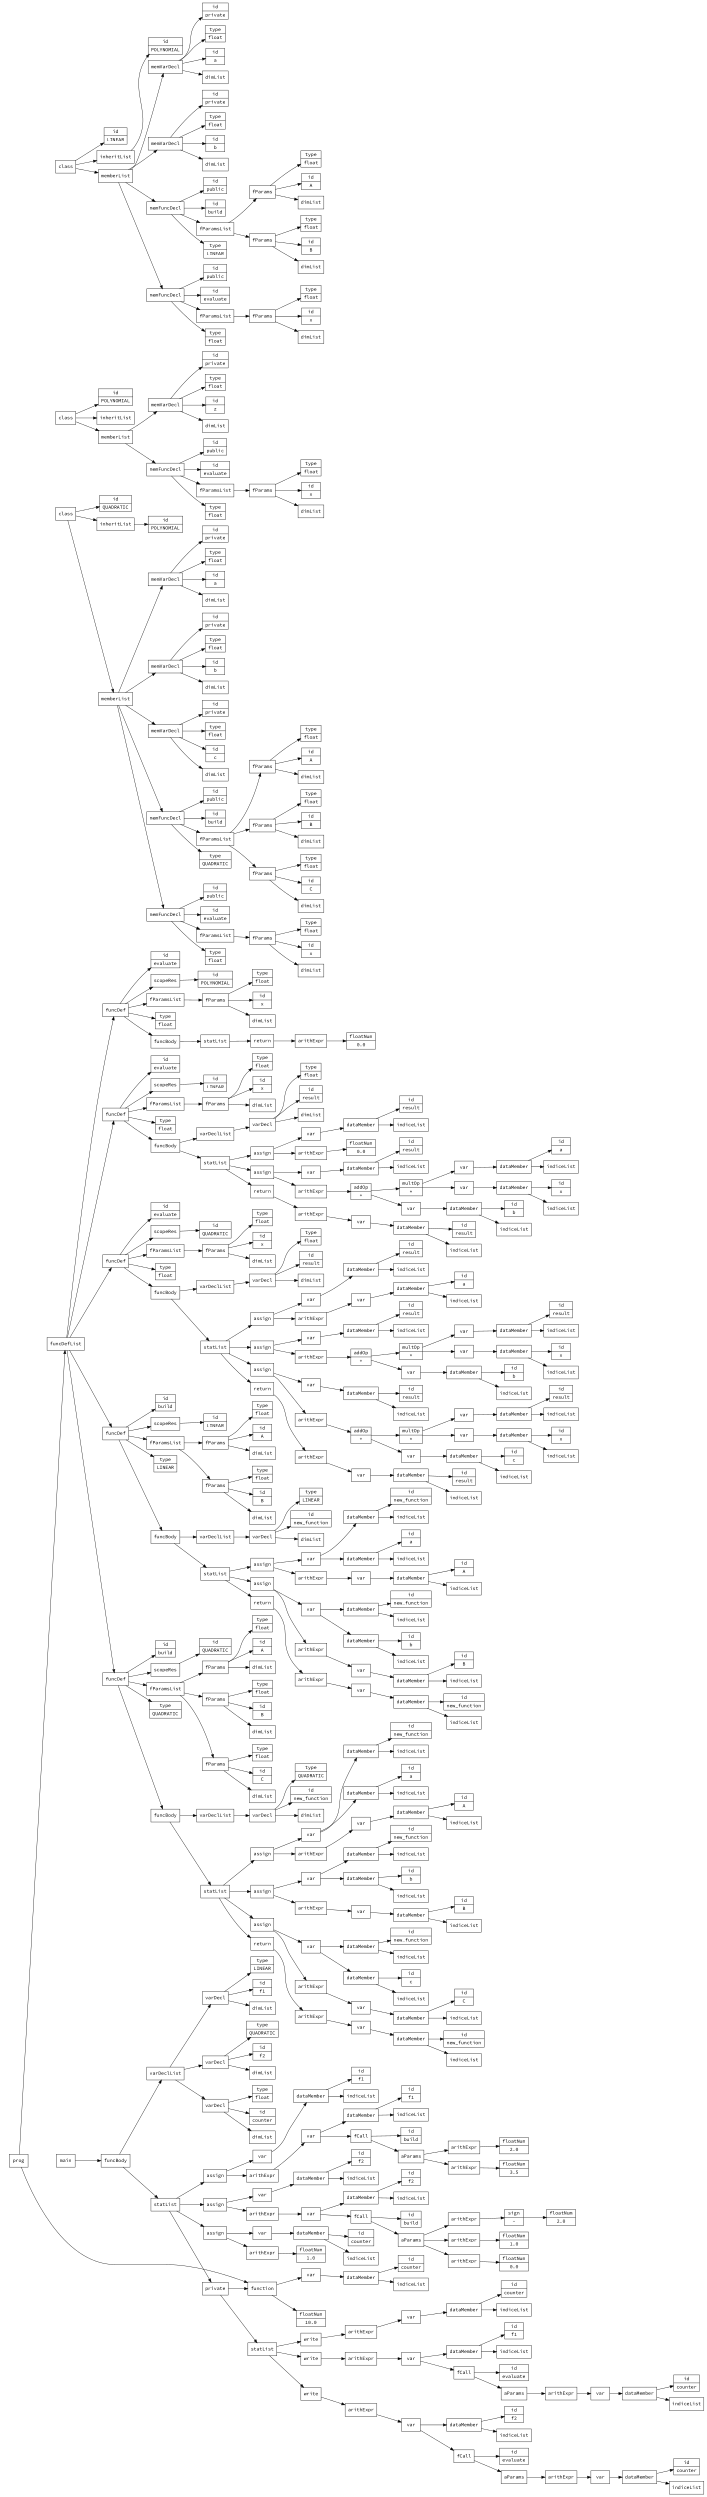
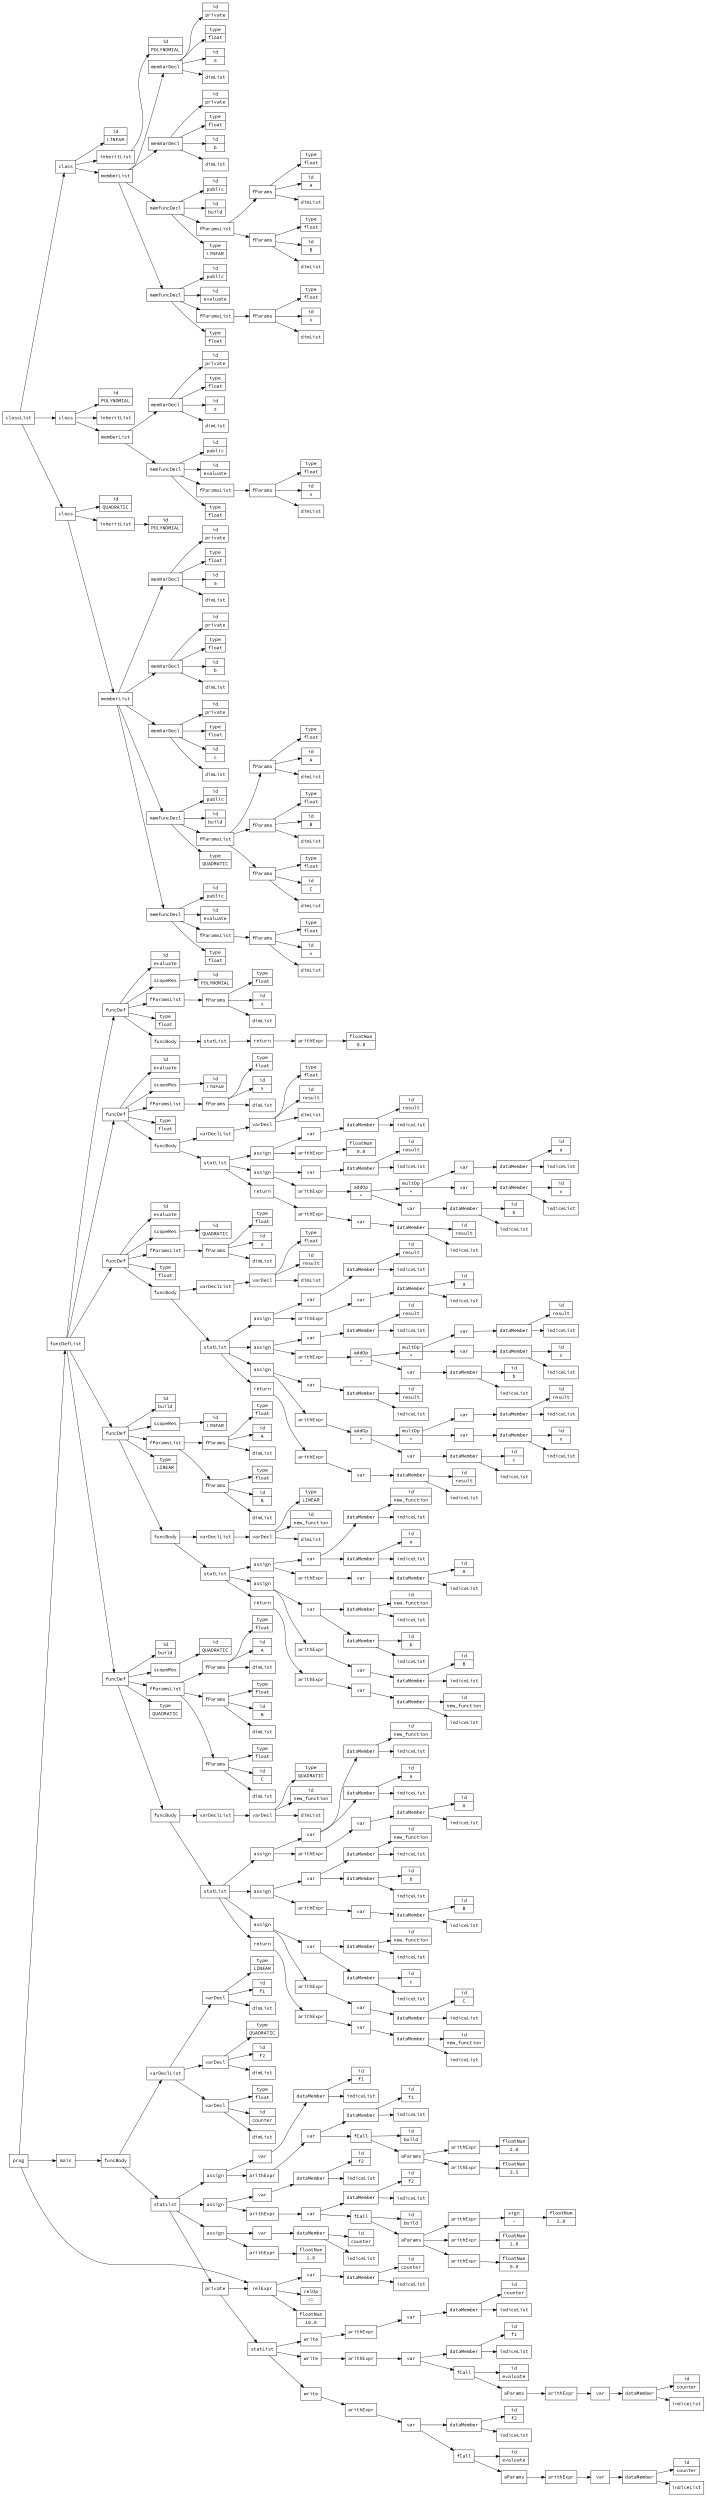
node "classList": added
edge "prog" -> "main": added
node "function": label "function" -> "relExpr"
node "relOp": added
